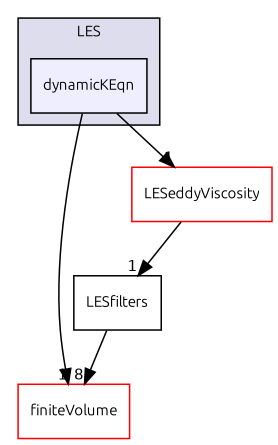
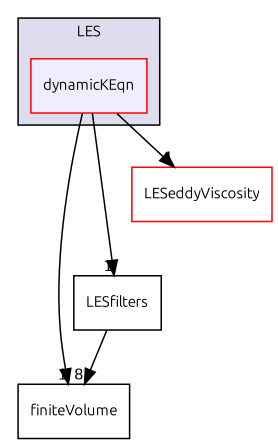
node "dynamicKEqn": color black -> red
edge "LESeddyViscosity" -> "LESfilters": now "dynamicKEqn" -> "LESfilters"
node "finiteVolume": color red -> black
